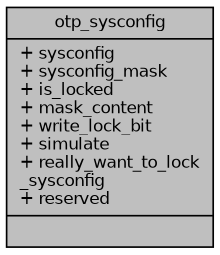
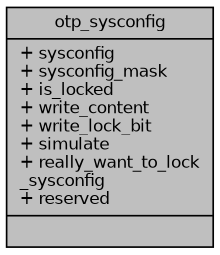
node "otp_sysconfig": text "+ mask_content" -> "+ write_content"
